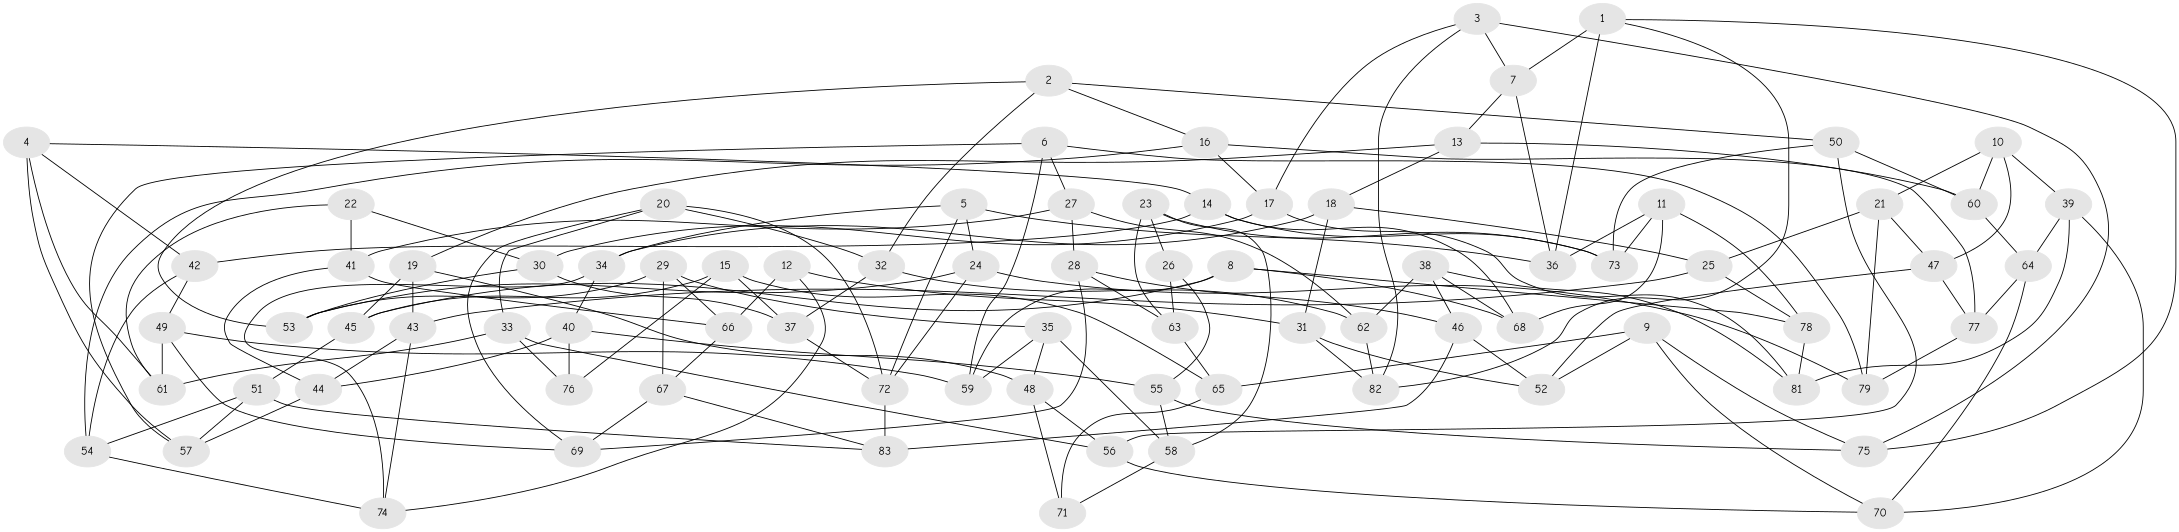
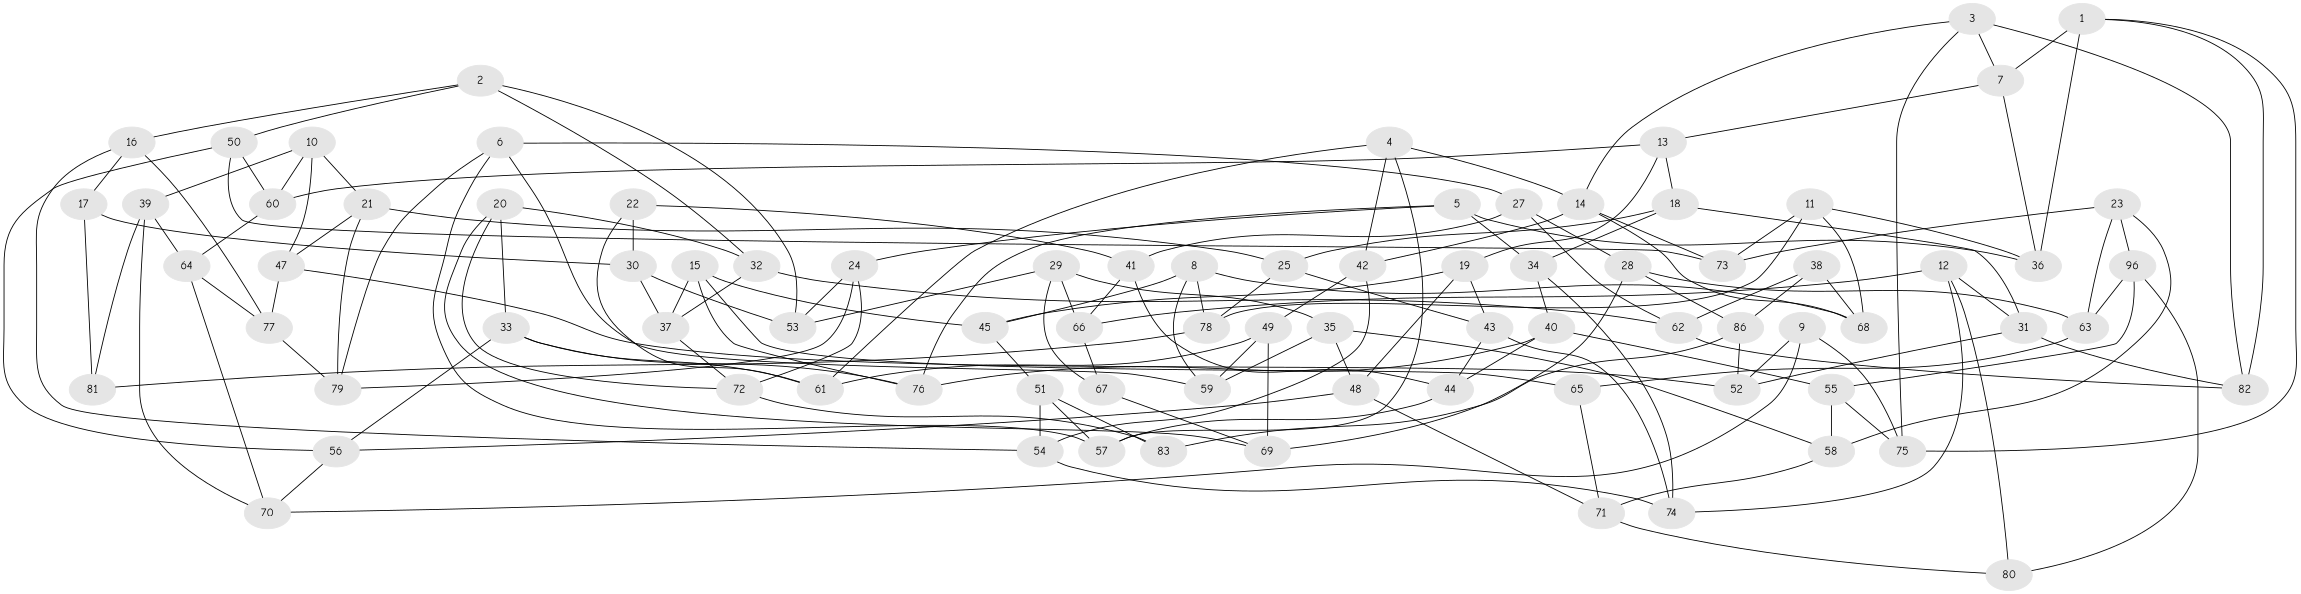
edge "3" -- "17": now "3" -- "14"
node "26": label "26" -> "96"
edge "5" -- "72": now "5" -- "76"
edge "38" -- "81": removed
node "46": label "46" -> "86"
edge "9" -- "65": removed
edge "67" -- "83": removed
node "80": added
